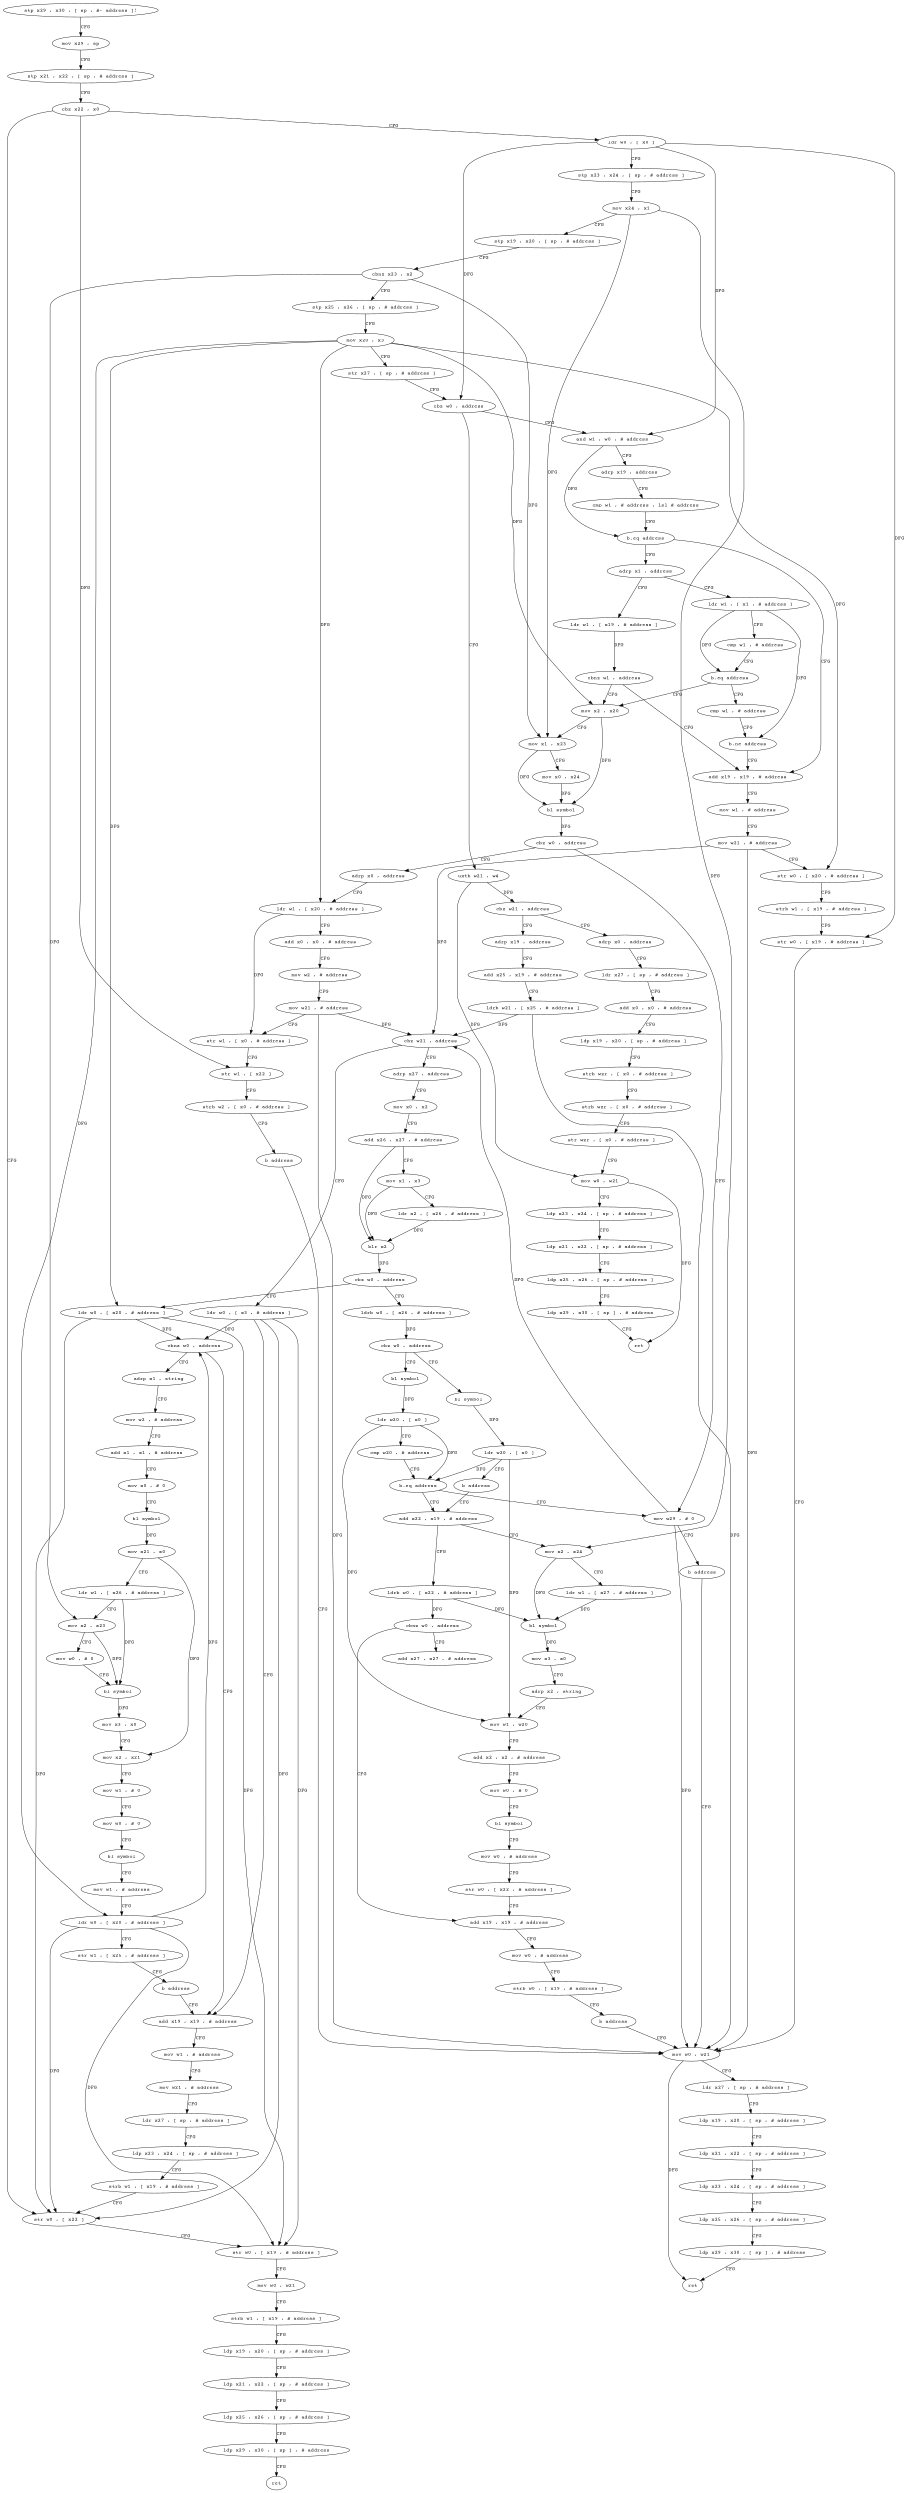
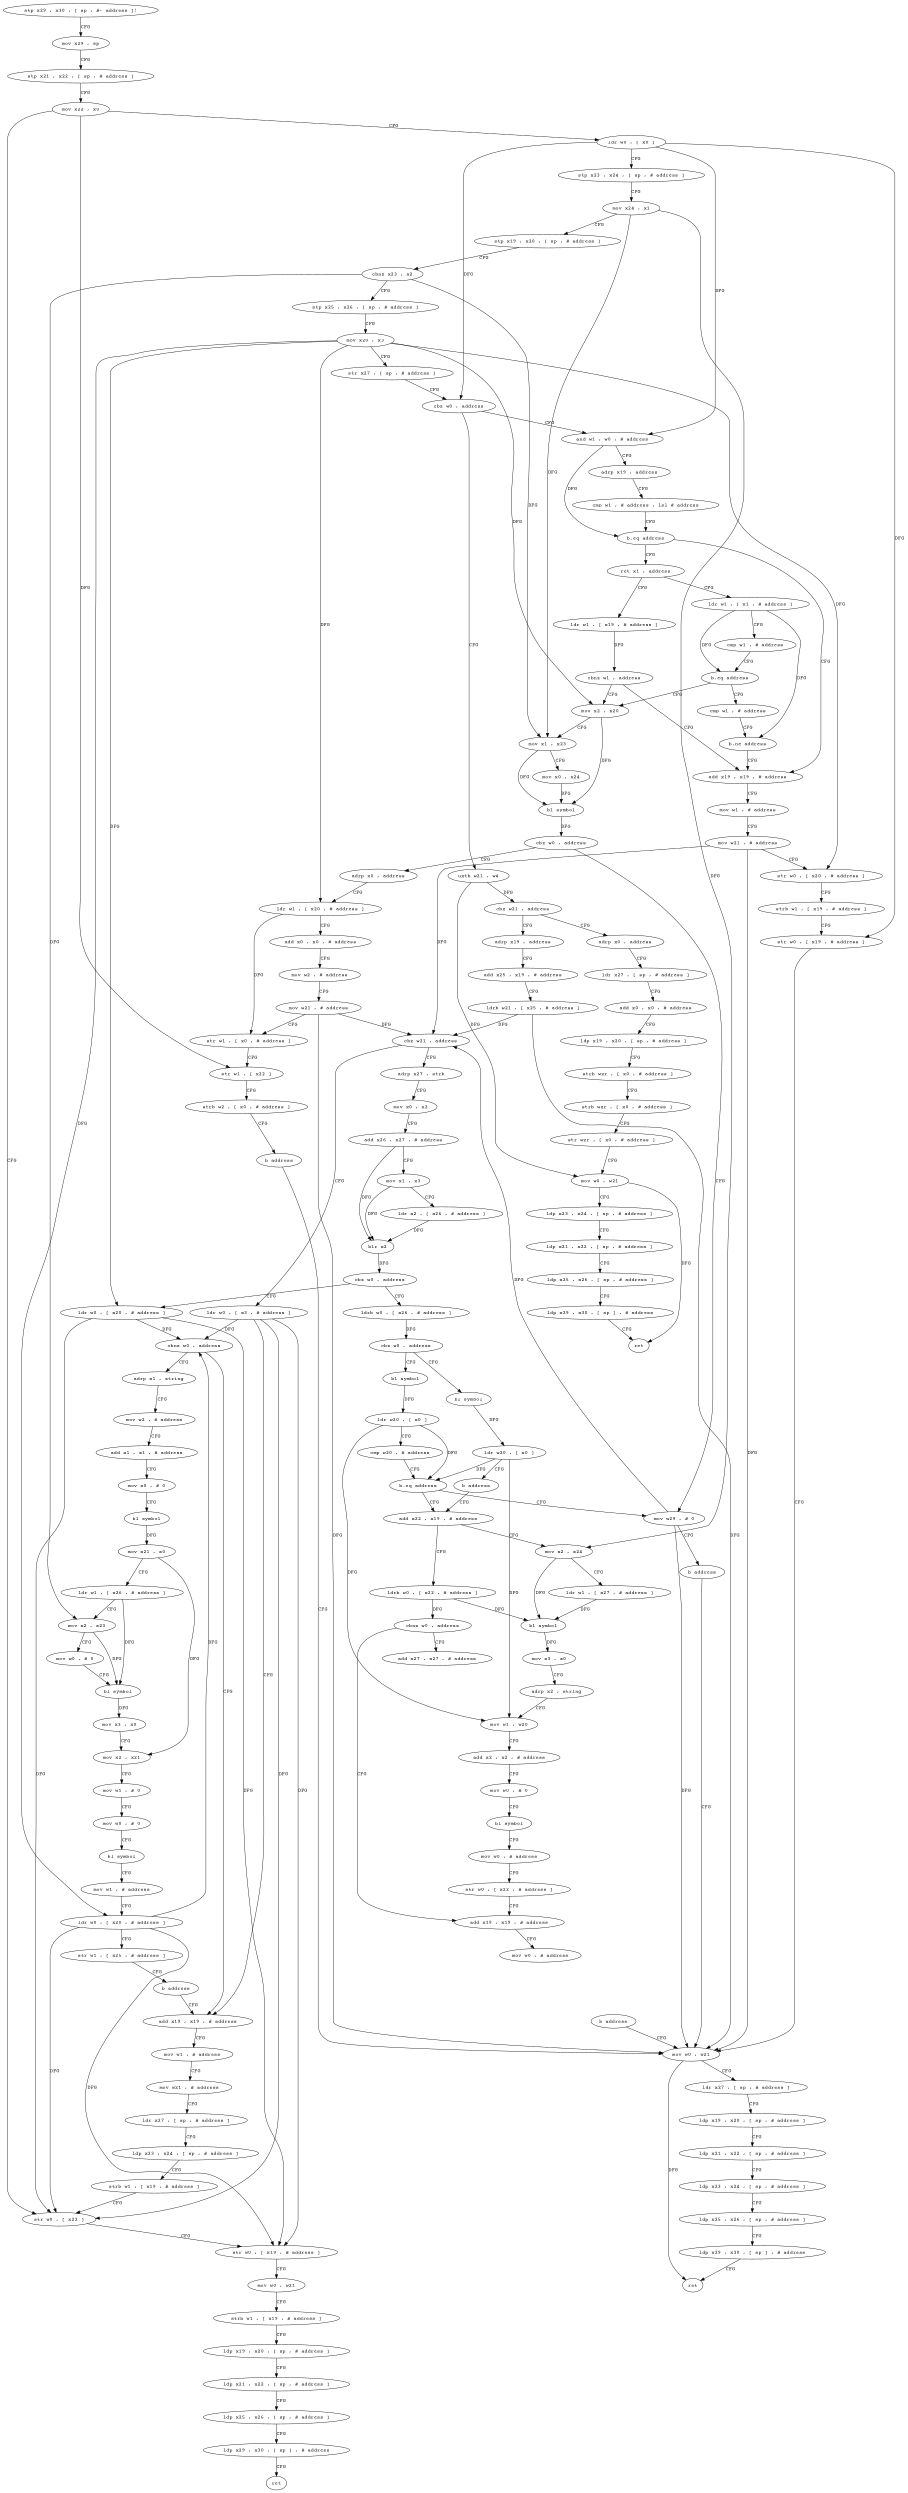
node "cbz x22 , x0": label "cbz x22 , x0" -> "mov x22 , x0"
node "adrp x1 , address": label "adrp x1 , address" -> "ret x1 , address"
node "adrp x27 , address": label "adrp x27 , address" -> "adrp x27 , strb"
node "strb w0 , [ x19 , # address ]": removed
